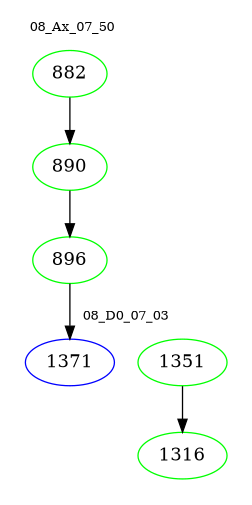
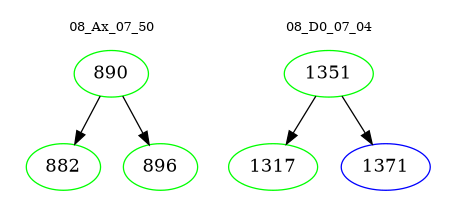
edge "882" -> "890": reversed
edge "896" -> "1371": now "1351" -> "1371"
cluster "08_D0_07_03": label "08_D0_07_03" -> "08_D0_07_04"
node "1316": label "1316" -> "1317"
